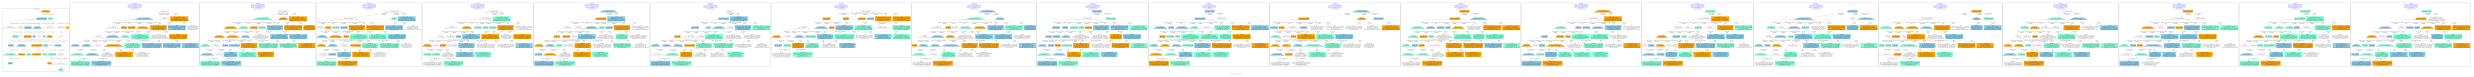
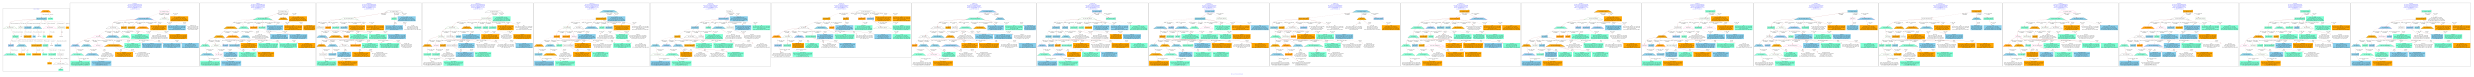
node "deathYear": removed
